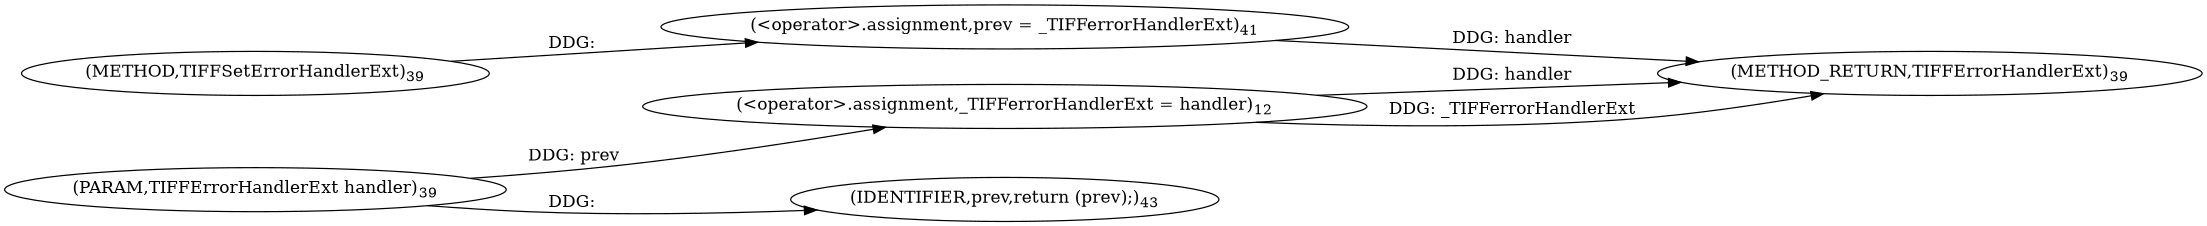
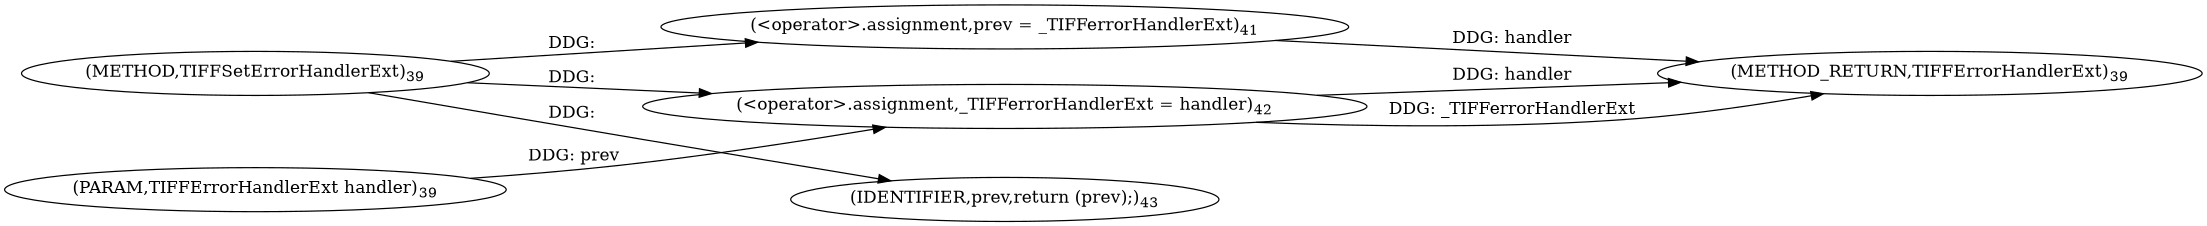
edge "(METHOD,TIFFSetErrorHandlerExt)" -> "(<operator>.assignment,_TIFFerrorHandlerExt = handler)": added, label "DDG:"
node "(<operator>.assignment,_TIFFerrorHandlerExt = handler)": text "12" -> "42"
edge "(PARAM,TIFFErrorHandlerExt handler)" -> "(IDENTIFIER,prev,return (prev);)": now "(METHOD,TIFFSetErrorHandlerExt)" -> "(IDENTIFIER,prev,return (prev);)"
